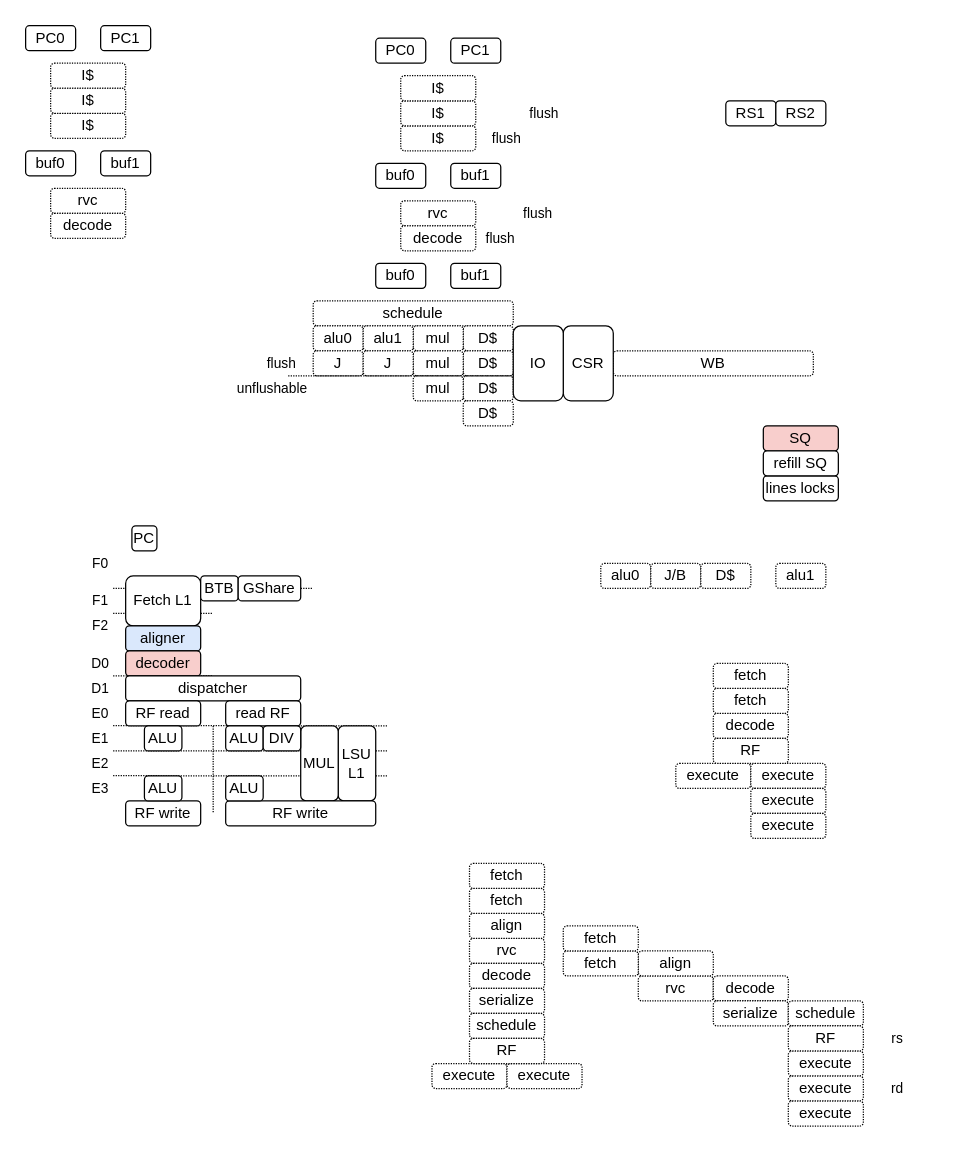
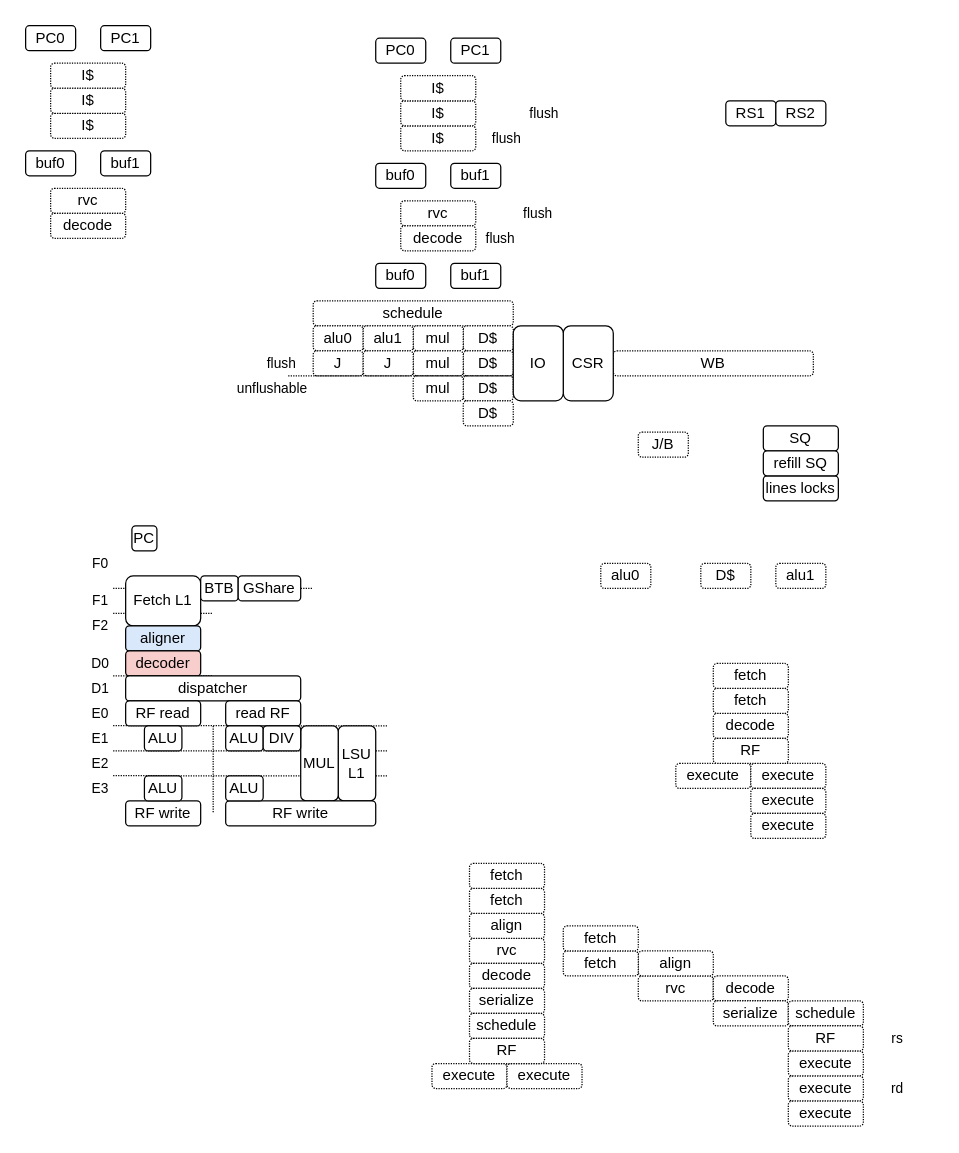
node "SQ": fillcolor #f8cecc -> #ffffff
node "J/B": moved (676, 576) -> (663, 444)
